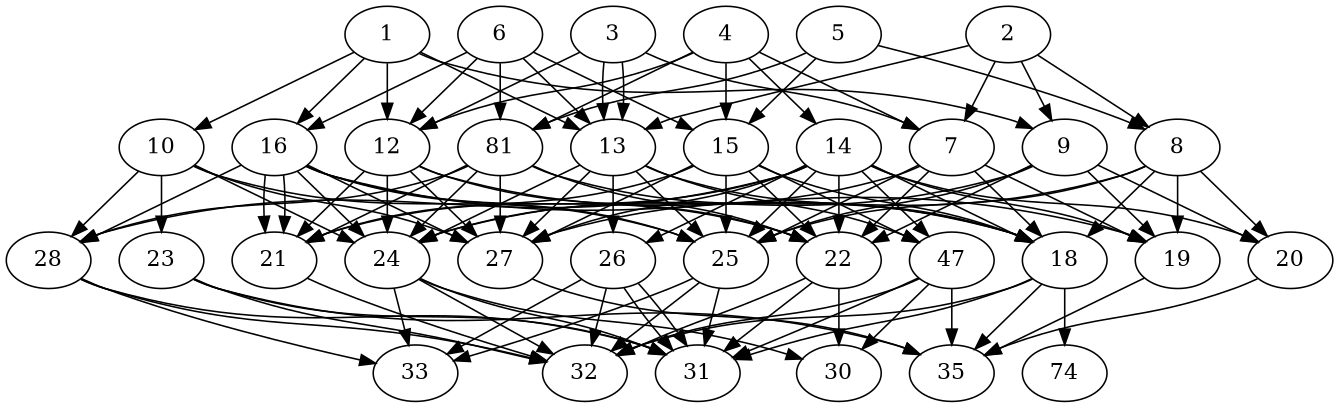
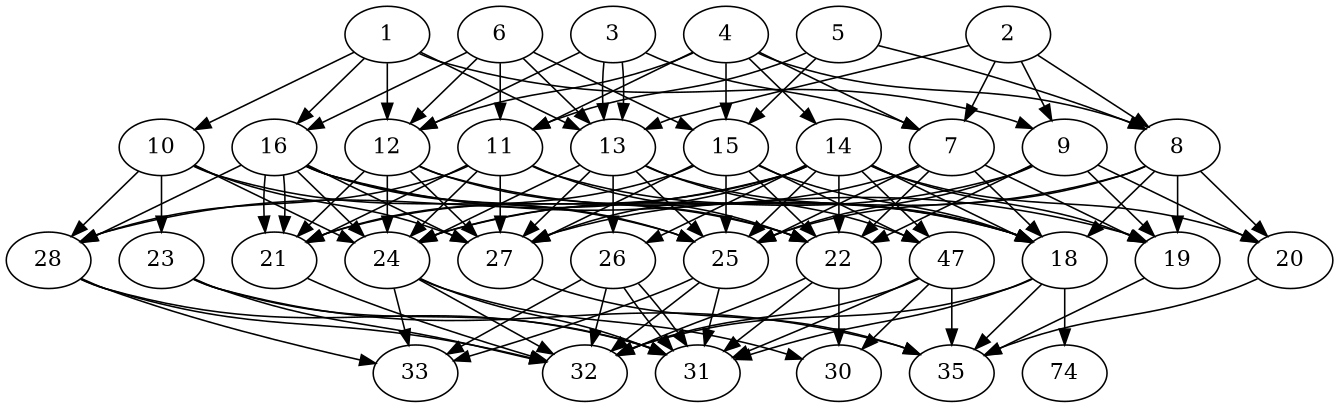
edge "4" -> "8": added
node "81": label "81" -> "11"
